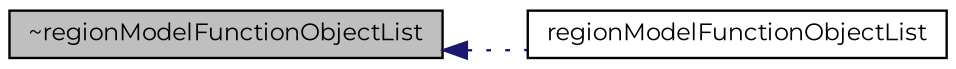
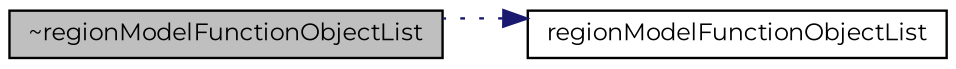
edge "regionModelFunctionObjectList" -> "~regionModelFunctionObjectList": reversed
